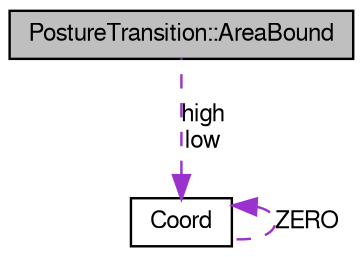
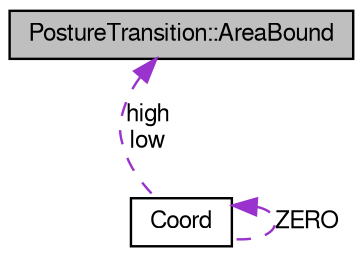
edge "PostureTransition::AreaBound" -> "Coord": reversed
